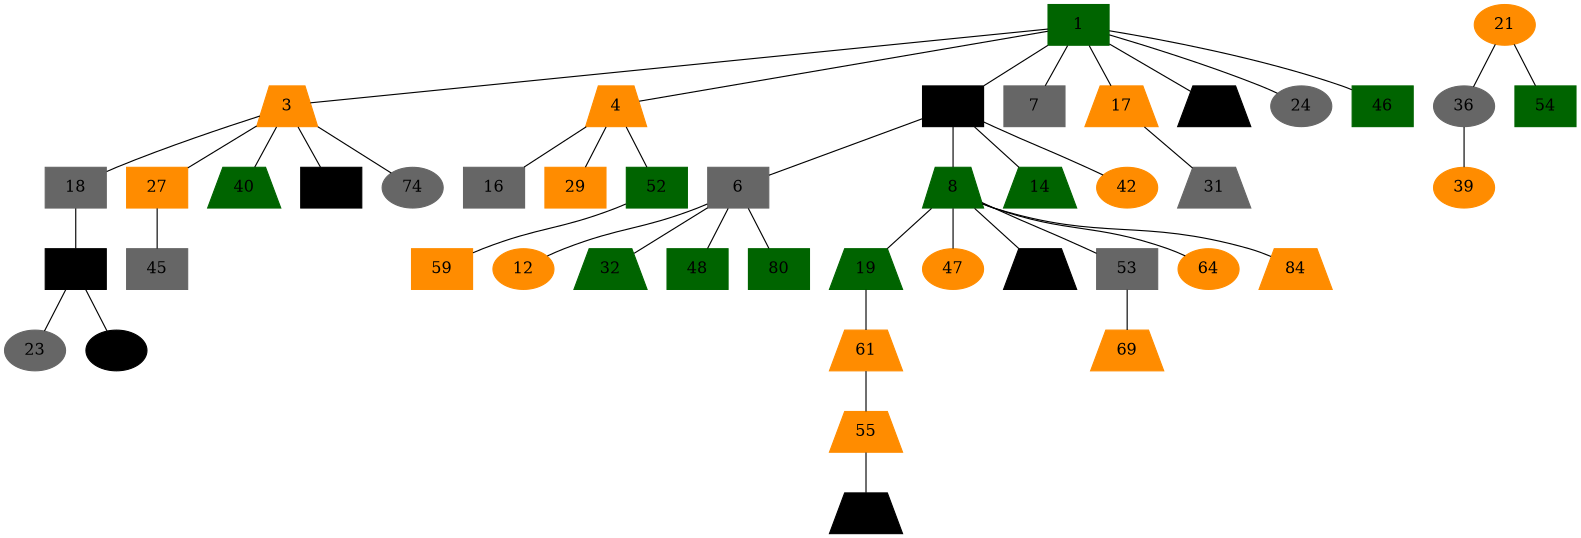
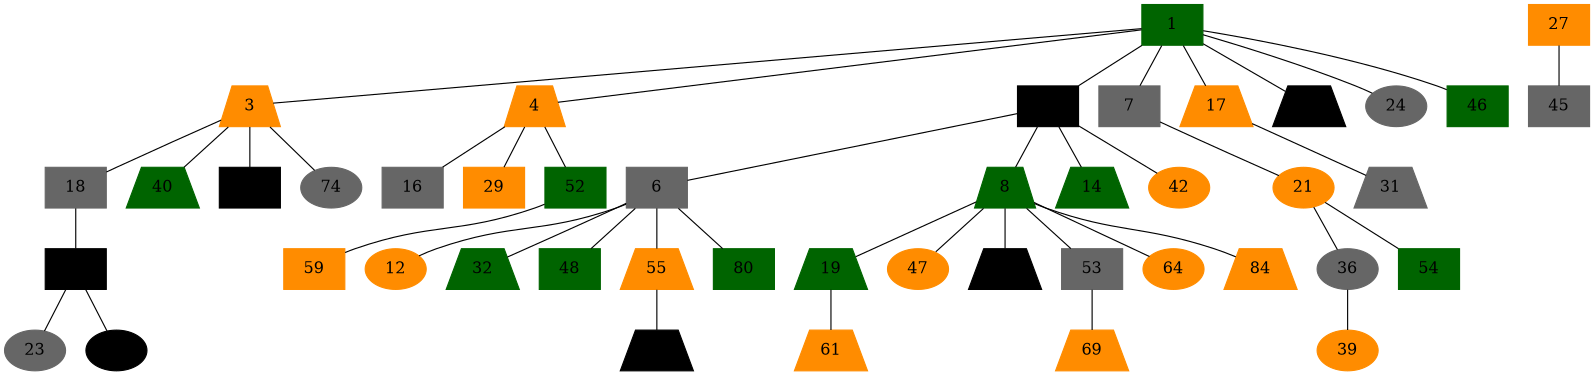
edge "3" -- "27": removed
edge "7" -- "21": added
edge "61" -- "55": now "6" -- "55"
